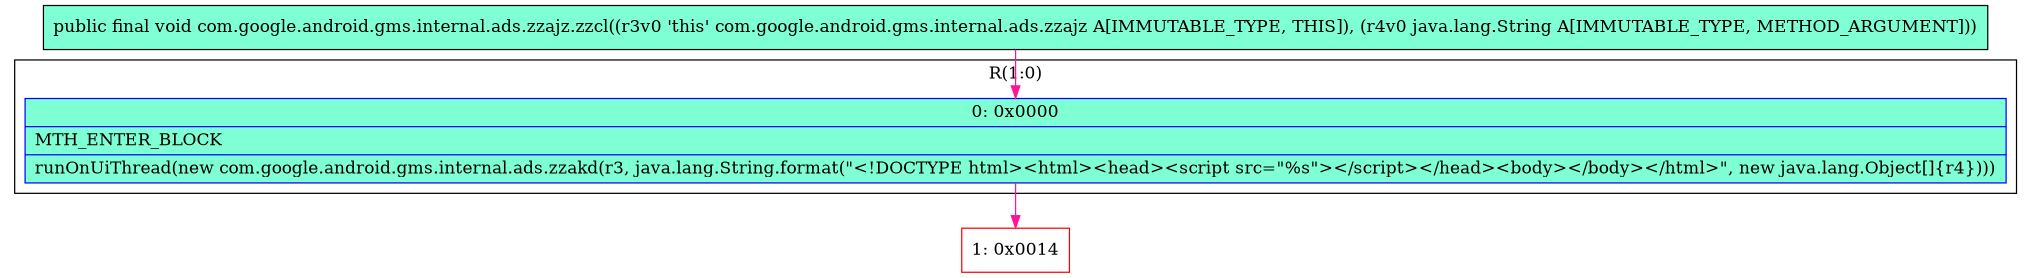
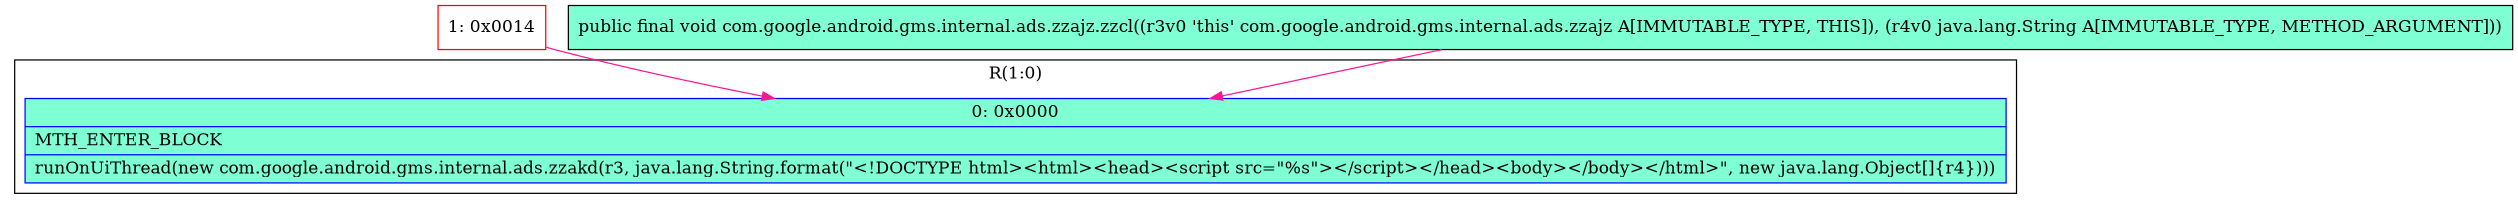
edge "0: 0x0000" -> "1: 0x0014": reversed
